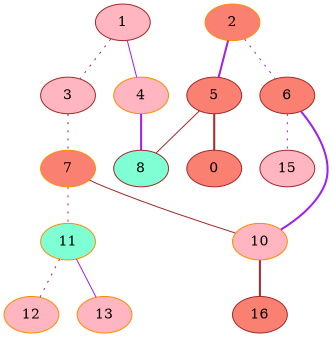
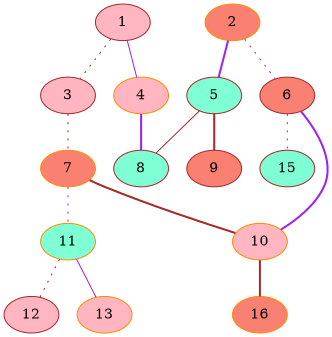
node "5": fillcolor salmon -> aquamarine
node "0": label "0" -> "9"
node "15": fillcolor lightpink -> aquamarine
edge "7" -- "10": style solid -> bold
node "12": color darkorange -> brown
node "16": color brown -> darkorange
